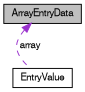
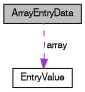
edge "EntryValue" -> "ArrayEntryData": reversed
